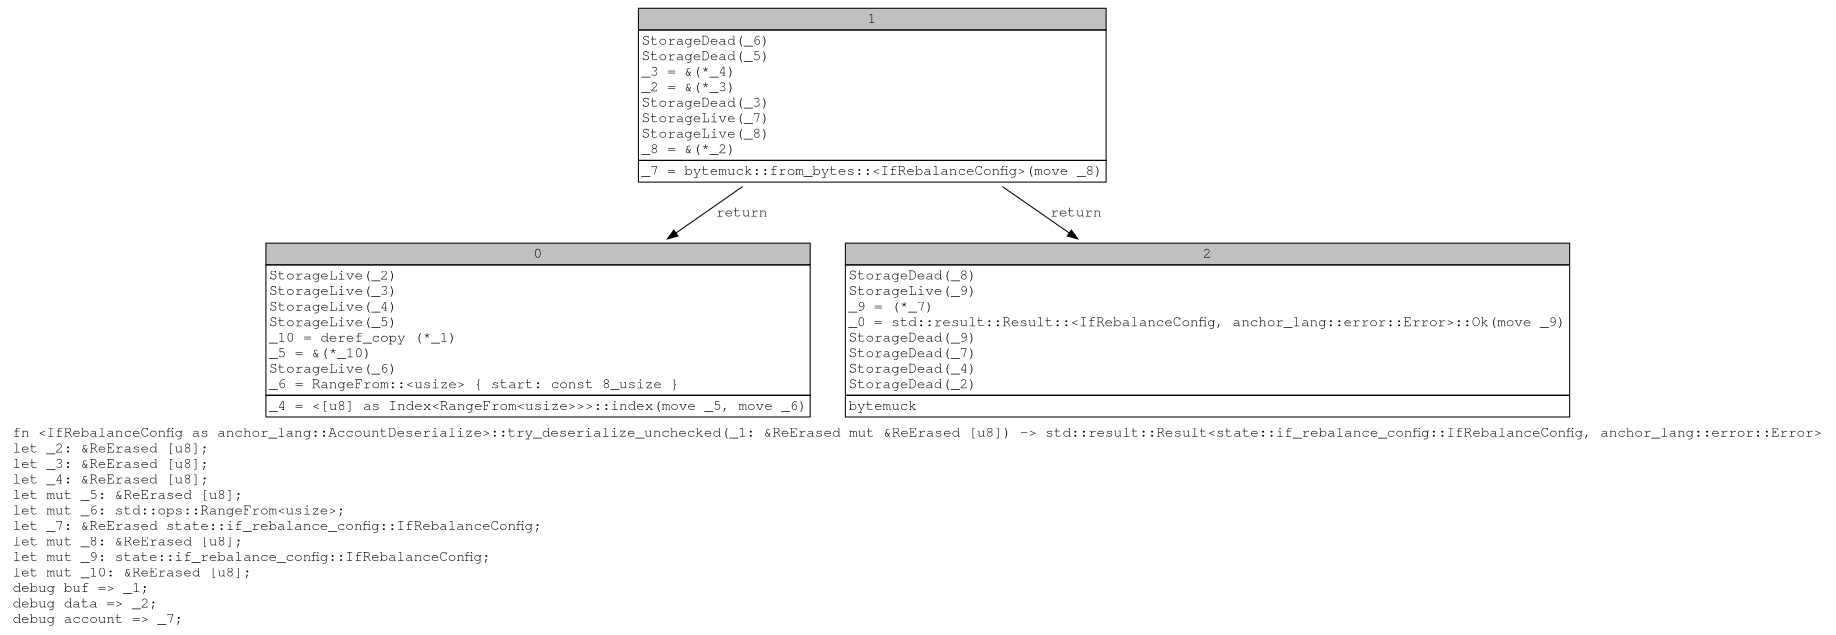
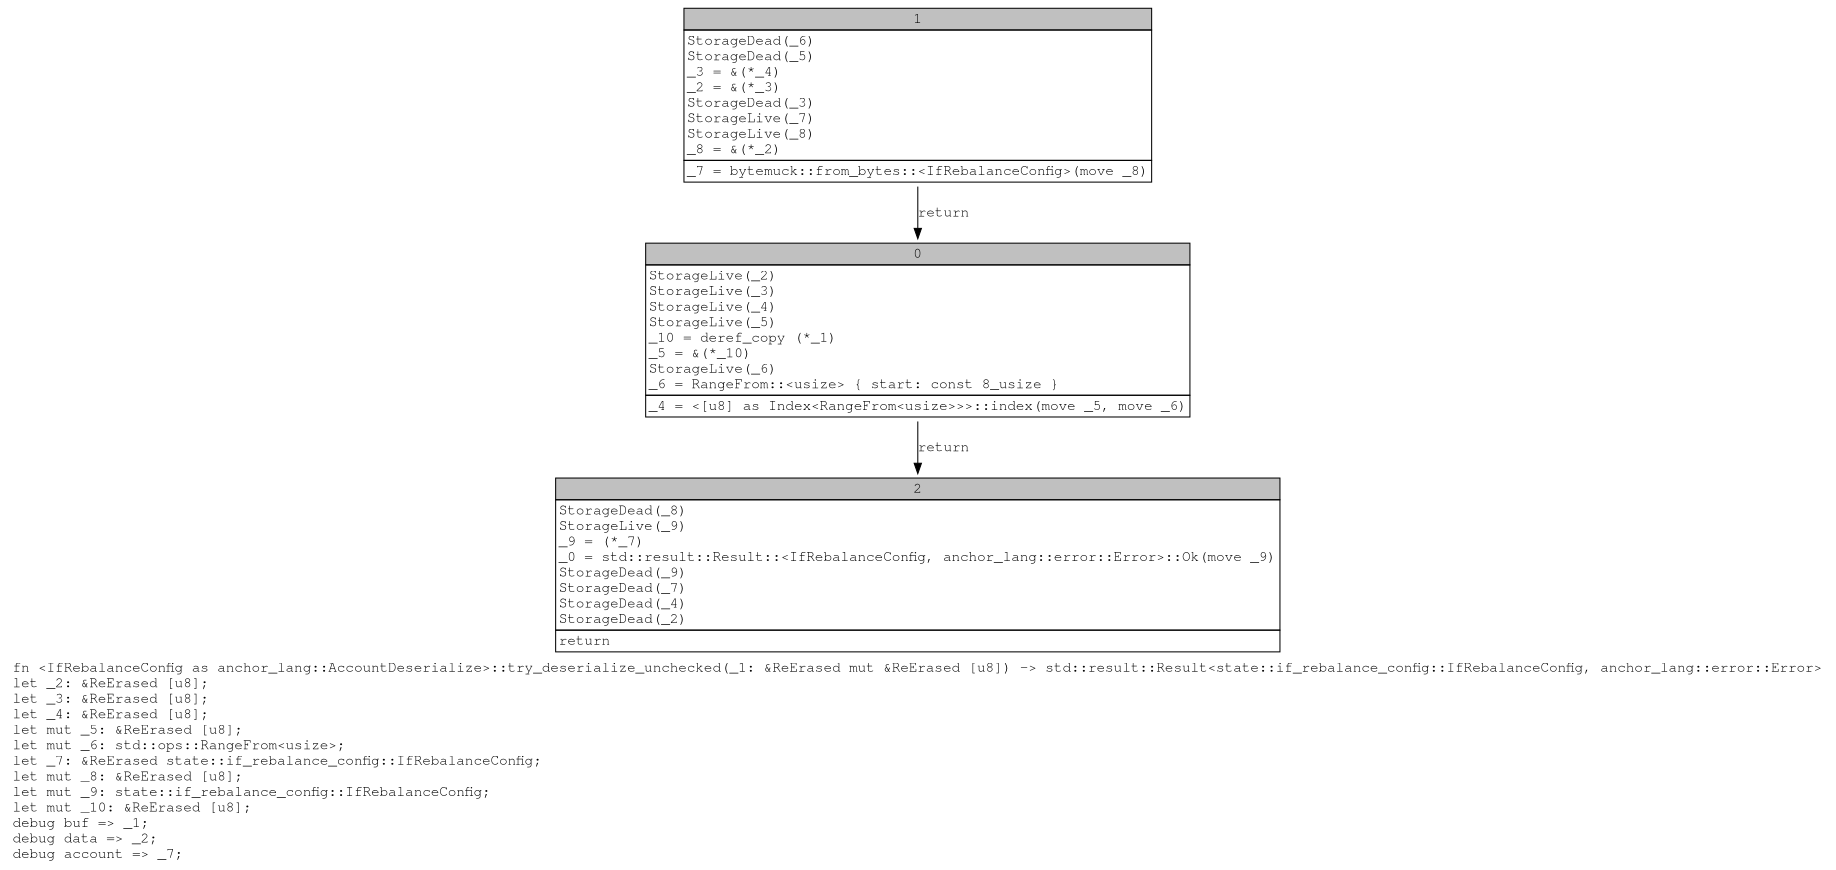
edge "1" -> "2": now "0" -> "2"
node "2": text "bytemuck" -> "return"
